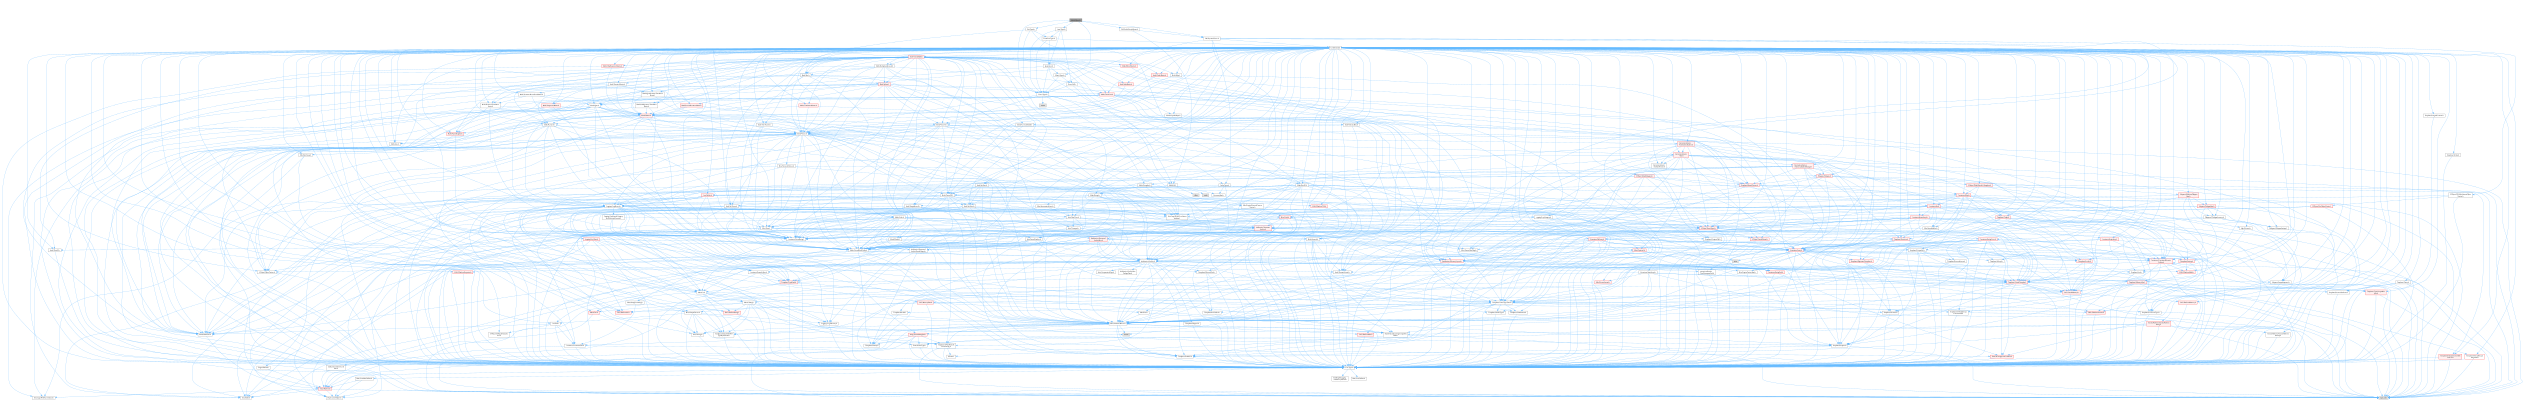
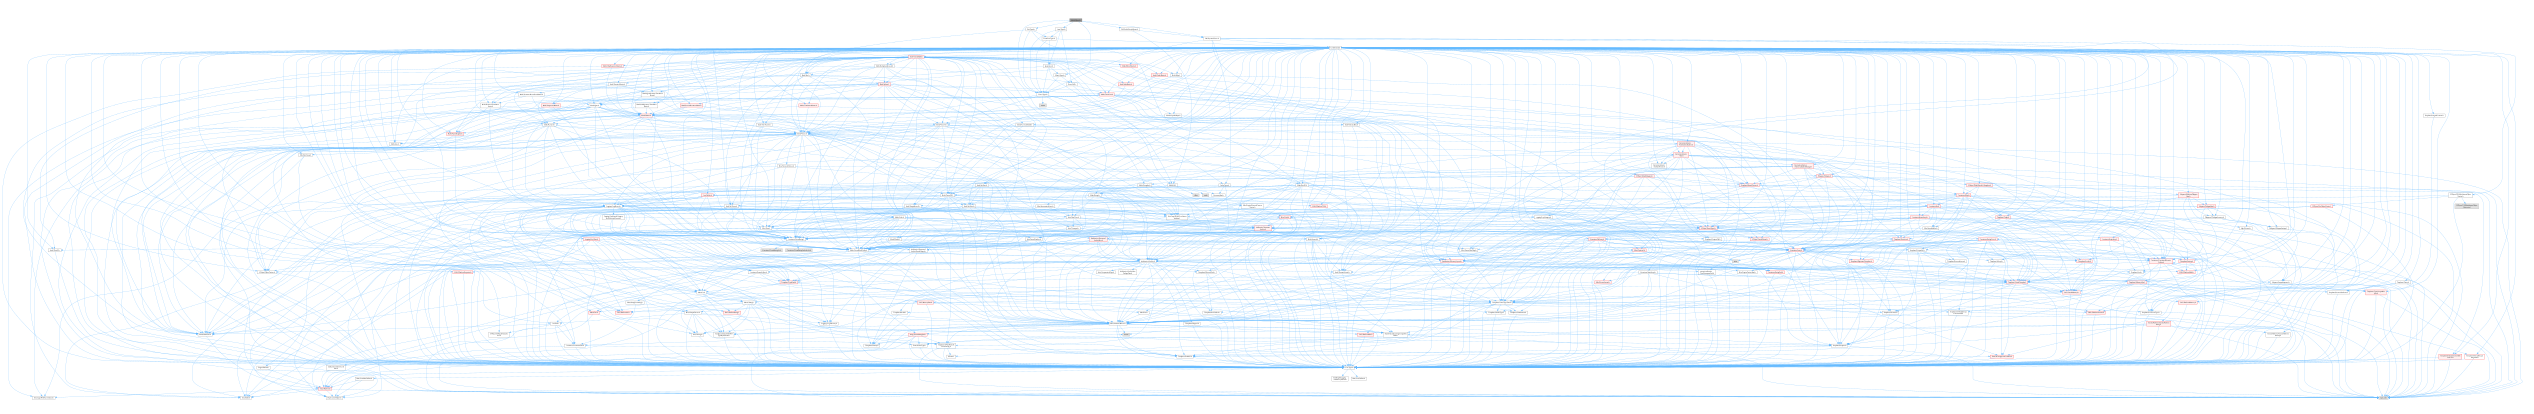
node "Templates/IsClass.h": removed
node "UObject/UE5MainStreamObject Versions.inl": added
node "Containers/UnrealString.h.inl": added
node "Containers/UnrealStringIncludes.h.inl": added
